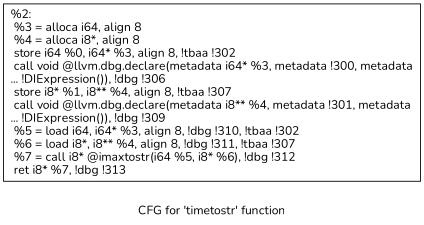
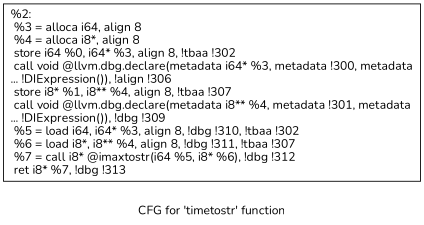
node "%2:": text "... !DIExpression()), !dbg !306" -> "... !DIExpression()), !align !306"
